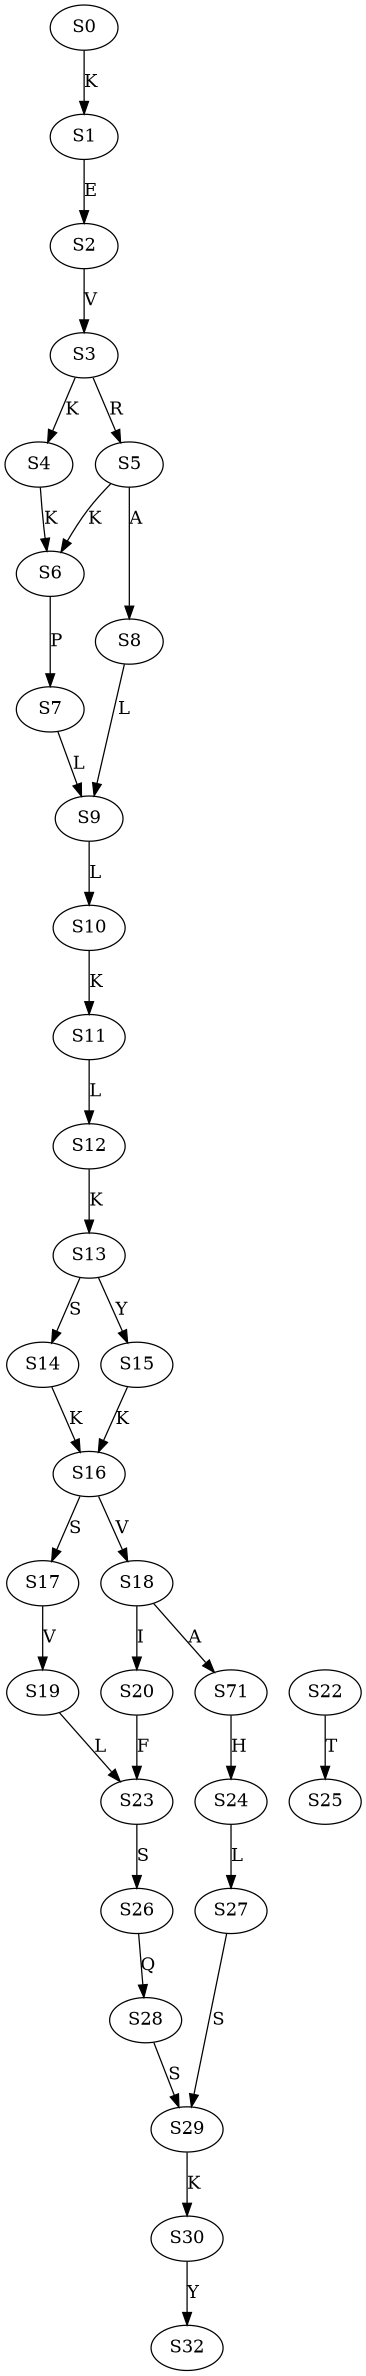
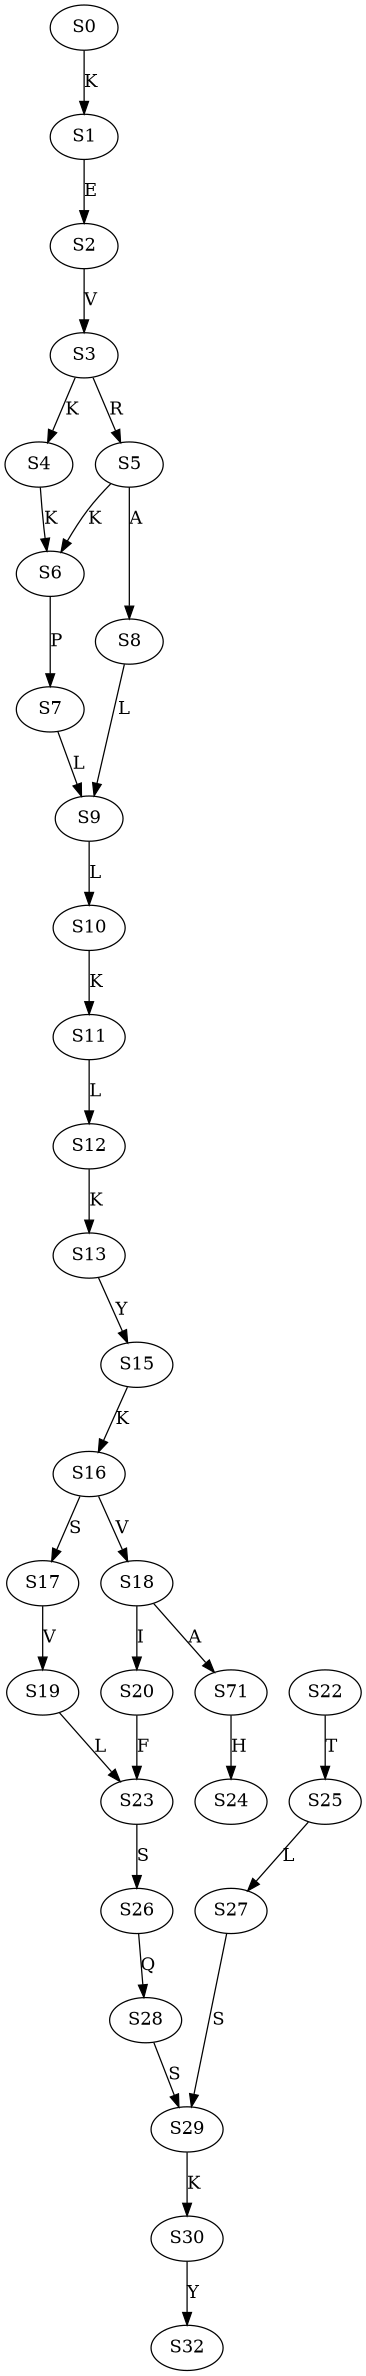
node "S14": removed
edge "S24" -> "S27": now "S25" -> "S27"
